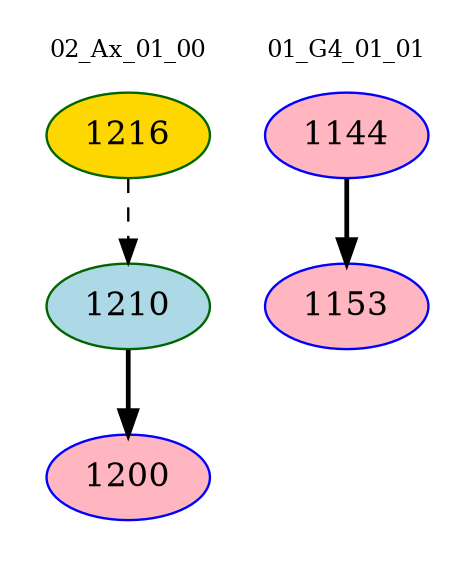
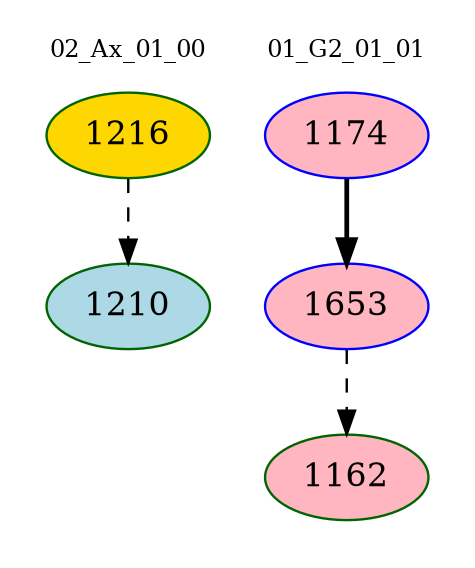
cluster "01_G4_01_01": label "01_G4_01_01" -> "01_G2_01_01"
node "1144": label "1144" -> "1174"
node "1153": label "1153" -> "1653"
node "1200": removed
node "1162": added
